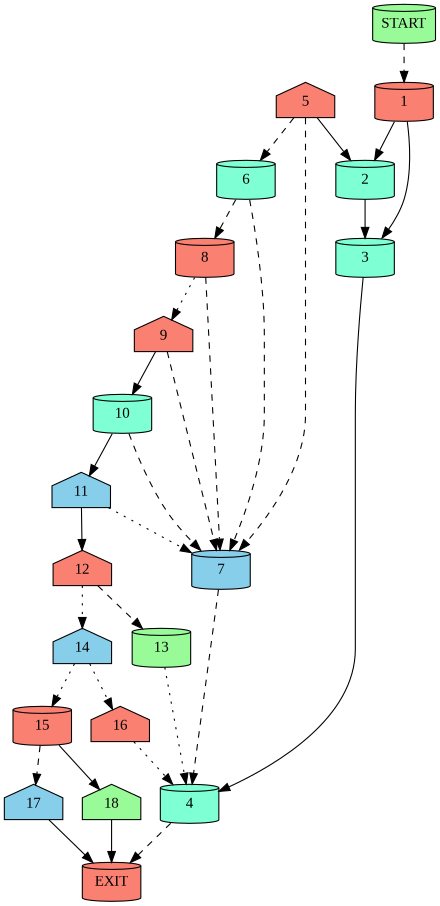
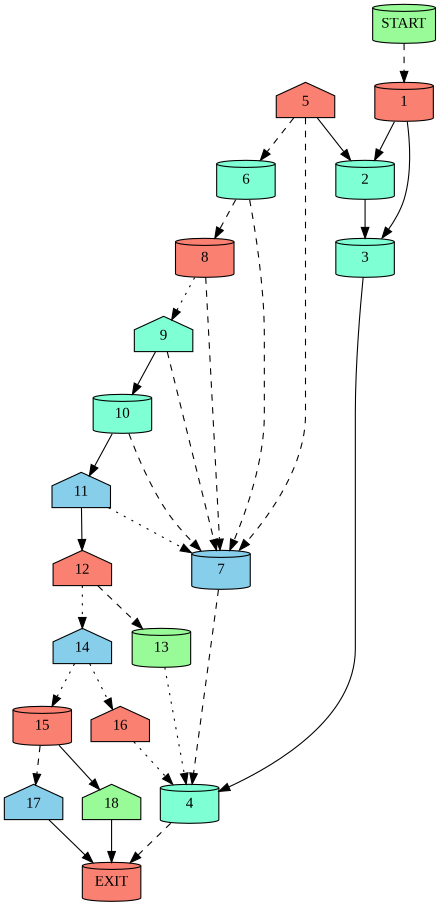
node "9": fillcolor salmon -> aquamarine
